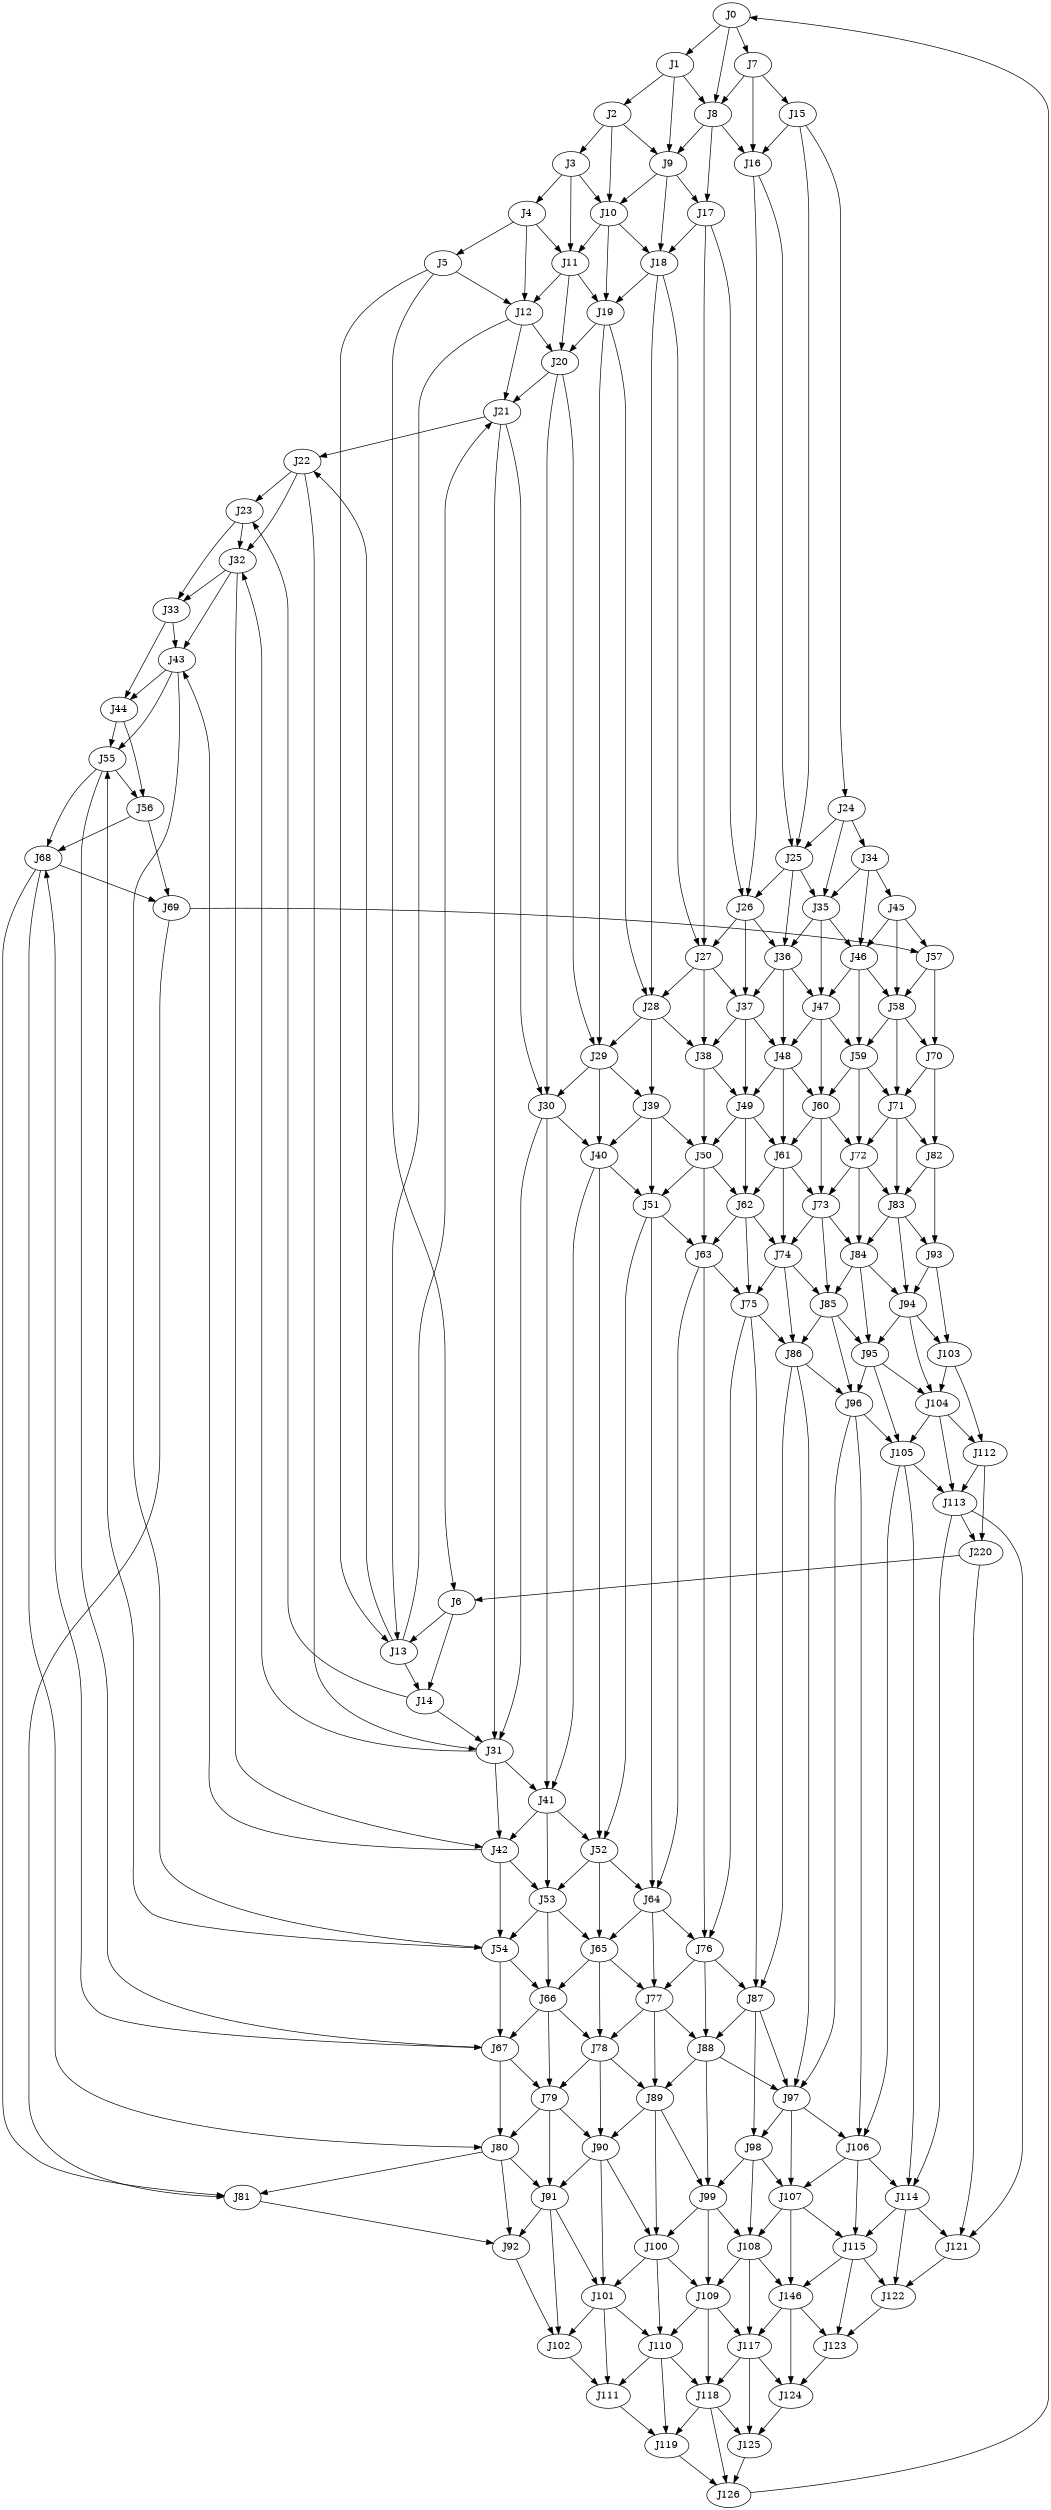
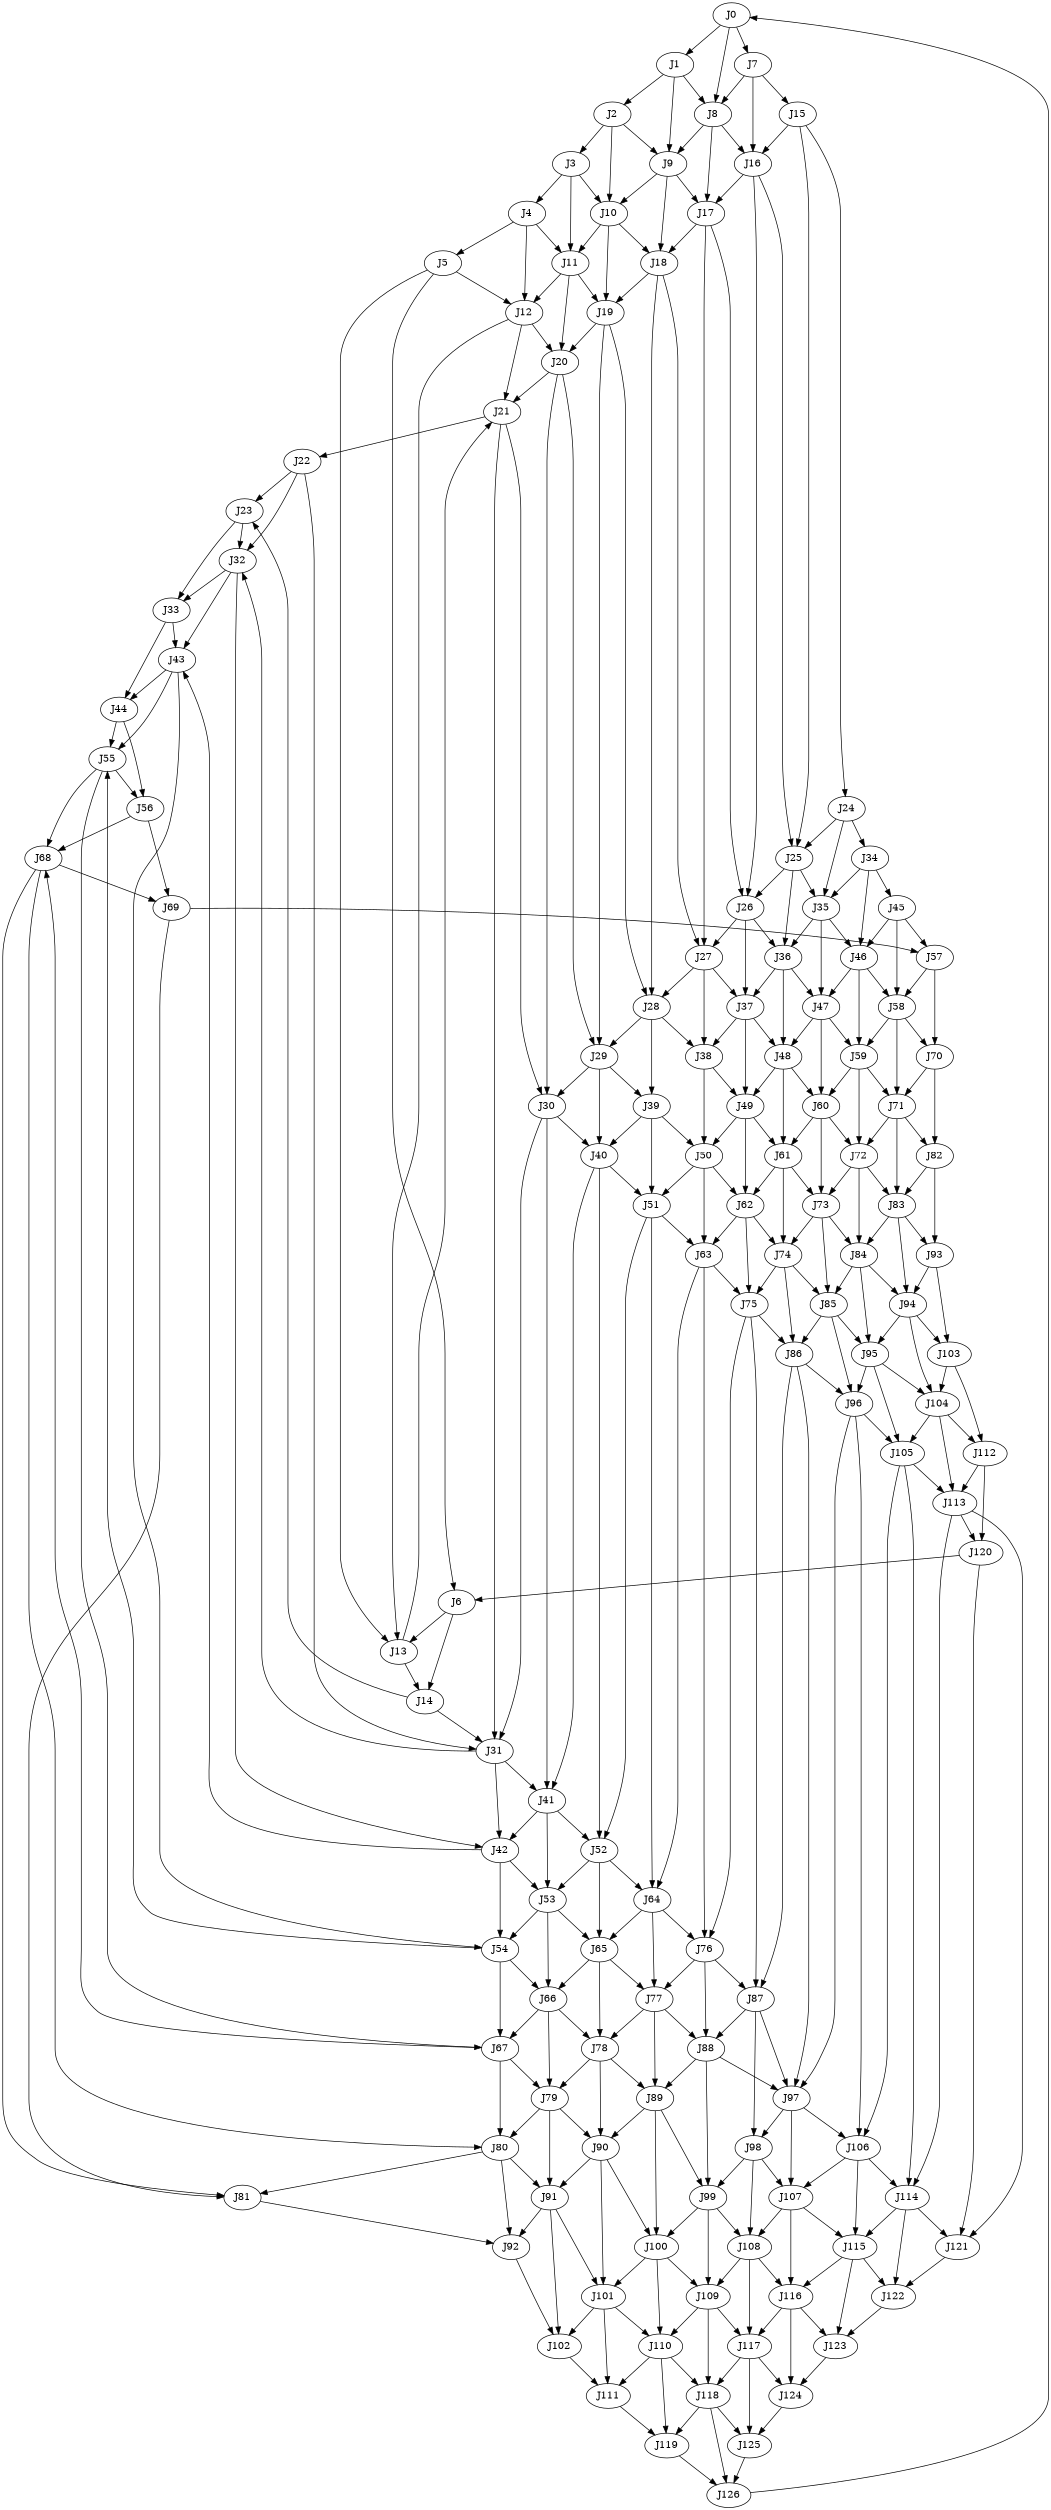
edge "J16" -> "J17": added
edge "J13" -> "J22": removed
node "J220": label "J220" -> "J120"
node "J146": label "J146" -> "J116"
